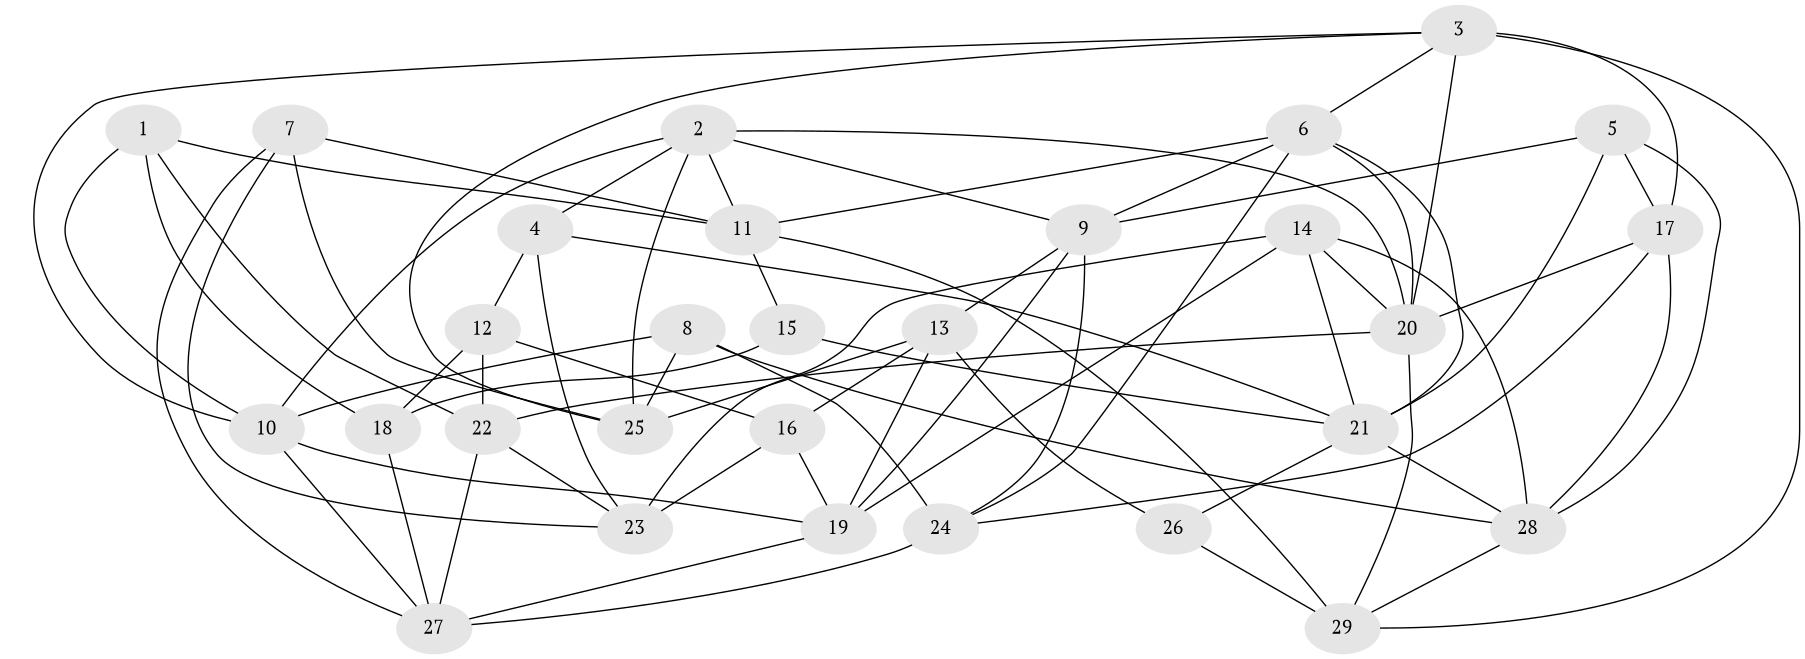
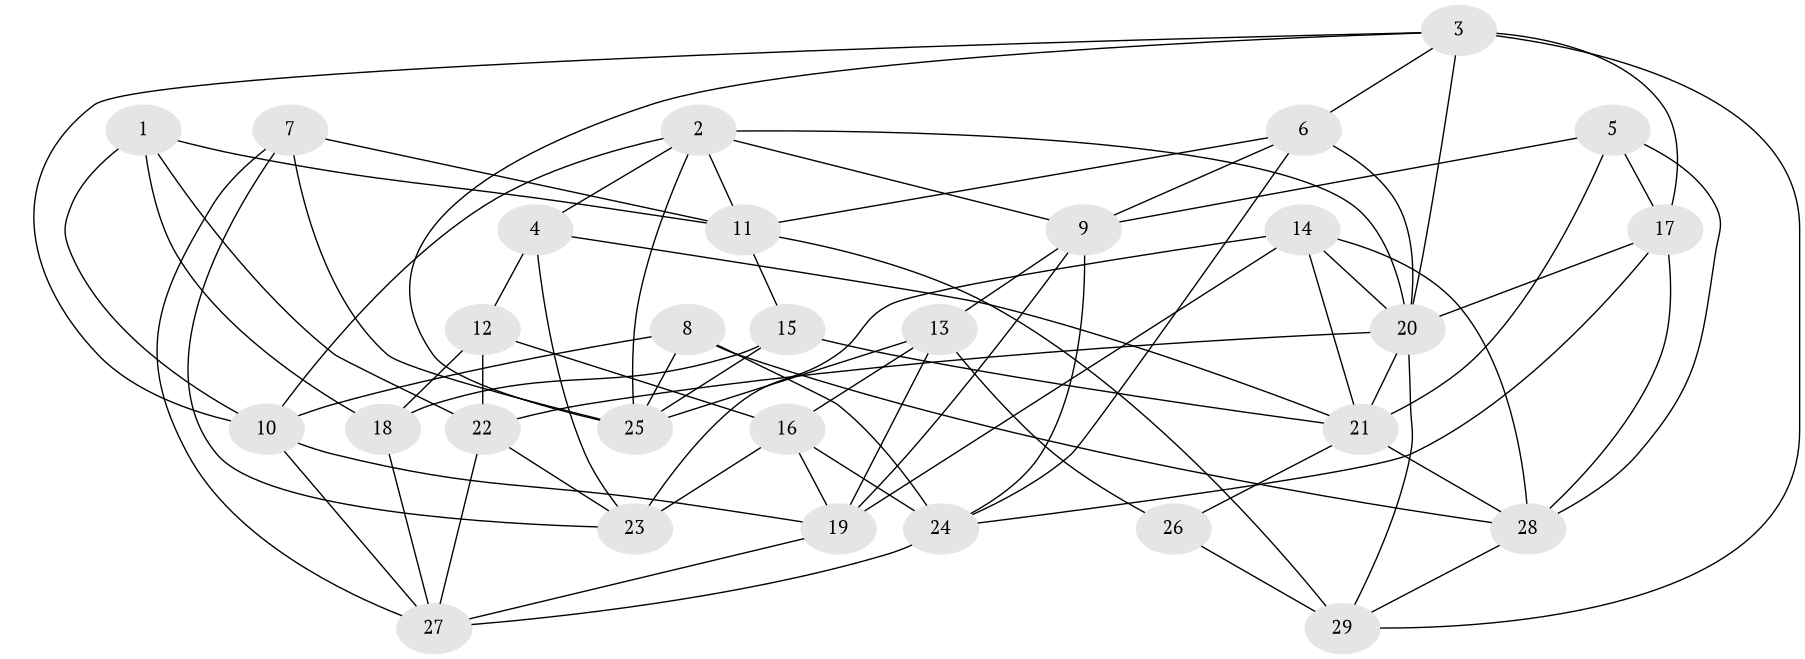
edge "6" -- "21": now "20" -- "21"
edge "15" -- "25": added
edge "16" -- "24": added
